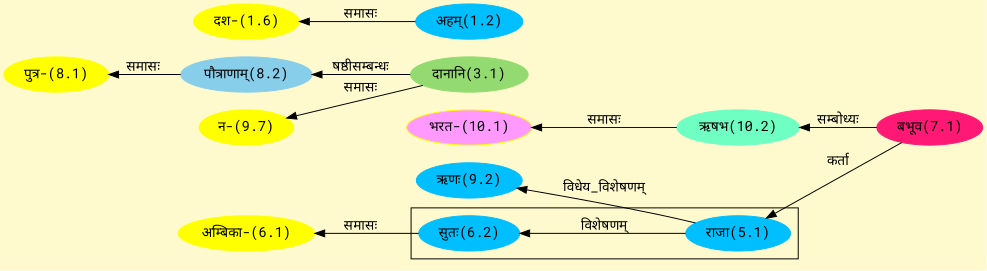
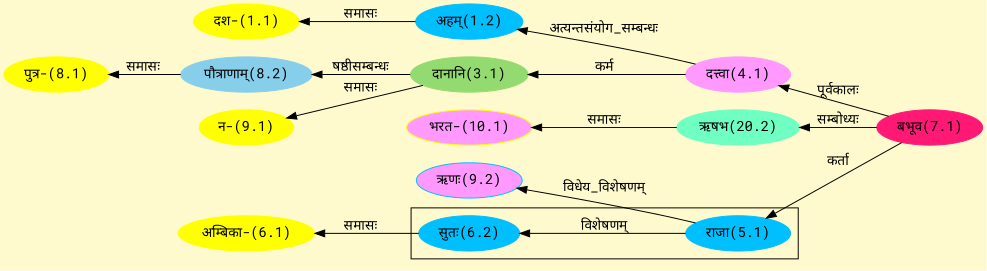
node "दश-(1.6)": label "दश-(1.6)" -> "दश-(1.1)"
node "दत्त्वा(4.1)": added
node "न-(9.7)": label "न-(9.7)" -> "न-(9.1)"
node "ऋषभ(10.2)": label "ऋषभ(10.2)" -> "ऋषभ(20.2)"
node "ऋणः(9.2)": fillcolor #00bfff -> #ff99ff
